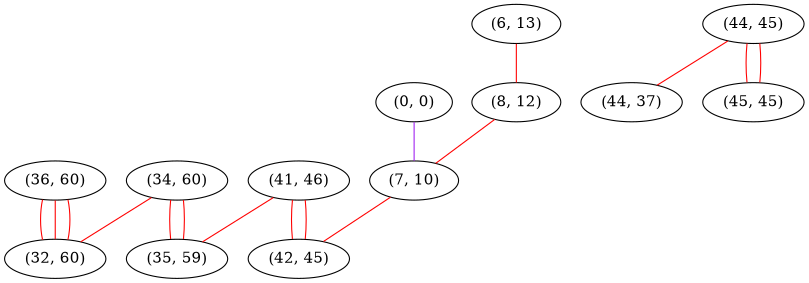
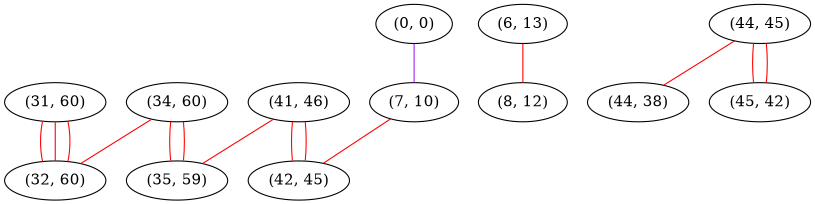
node "(44, 37)": label "(44, 37)" -> "(44, 38)"
node "(45, 45)": label "(45, 45)" -> "(45, 42)"
edge "(8, 12)" -- "(7, 10)": removed
node "(36, 60)": label "(36, 60)" -> "(31, 60)"
